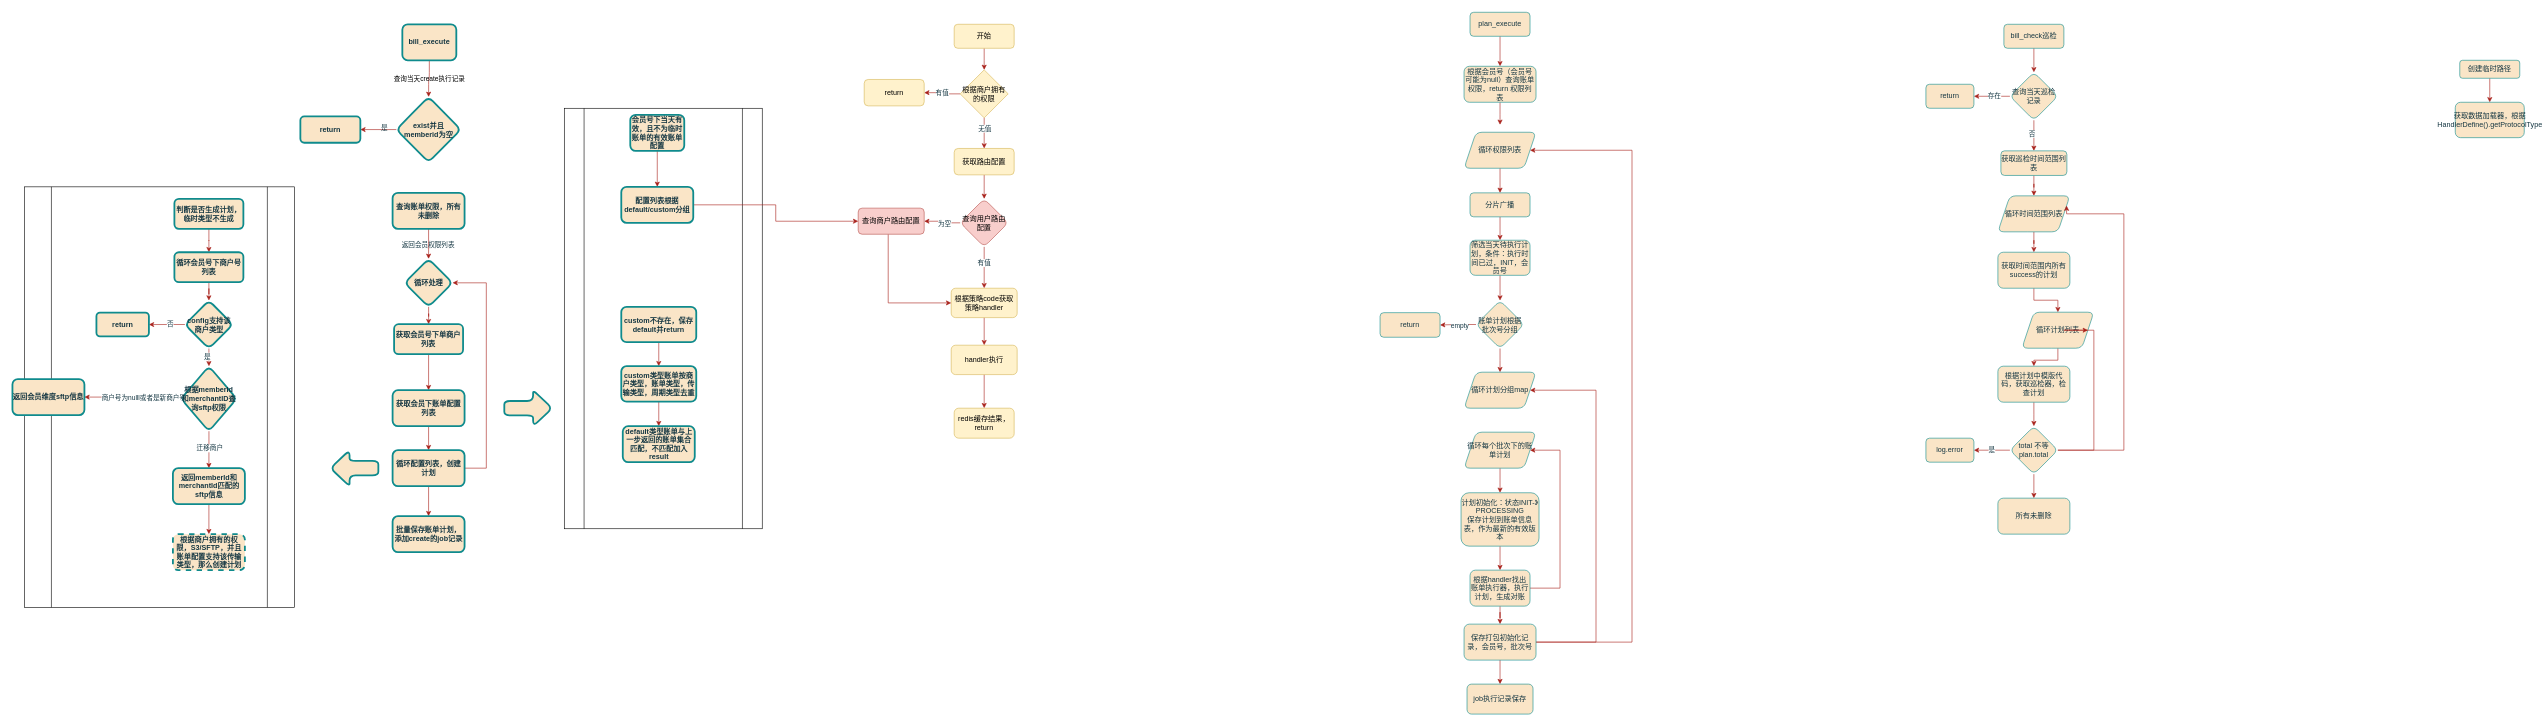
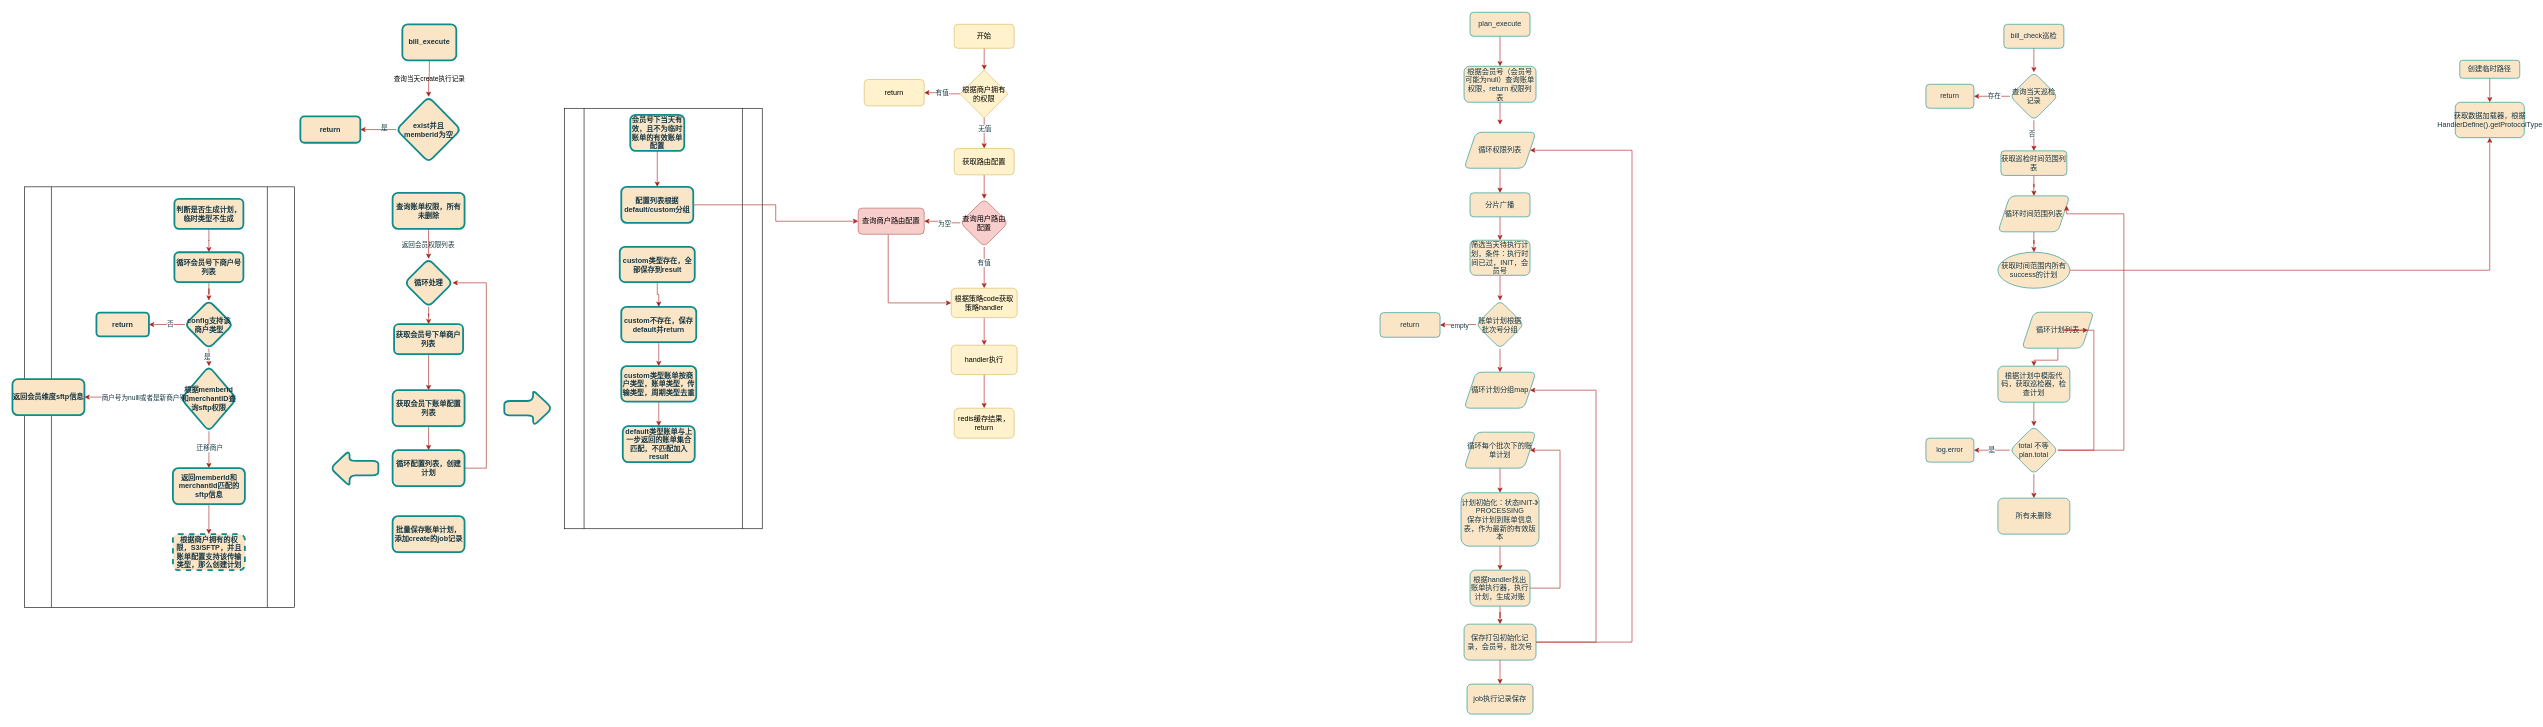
node "custom类型存在，全部保存到result": added
node "获取时间范围内所有success的计划": shape rounded rectangle -> ellipse
edge "custom类型存在，全部保存到result" -> "custom不存在，保存default并return": added
edge "获取时间范围内所有success的计划" -> "循环计划列表": now "获取时间范围内所有success的计划" -> "获取数据加载器，根据HandlerDefine().getProtocolType"
edge "循环配置列表，创建计划" -> "批量保存账单计划，添加create的job记录": removed
